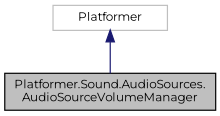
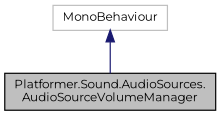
node "Platformer": label "Platformer" -> "MonoBehaviour"
